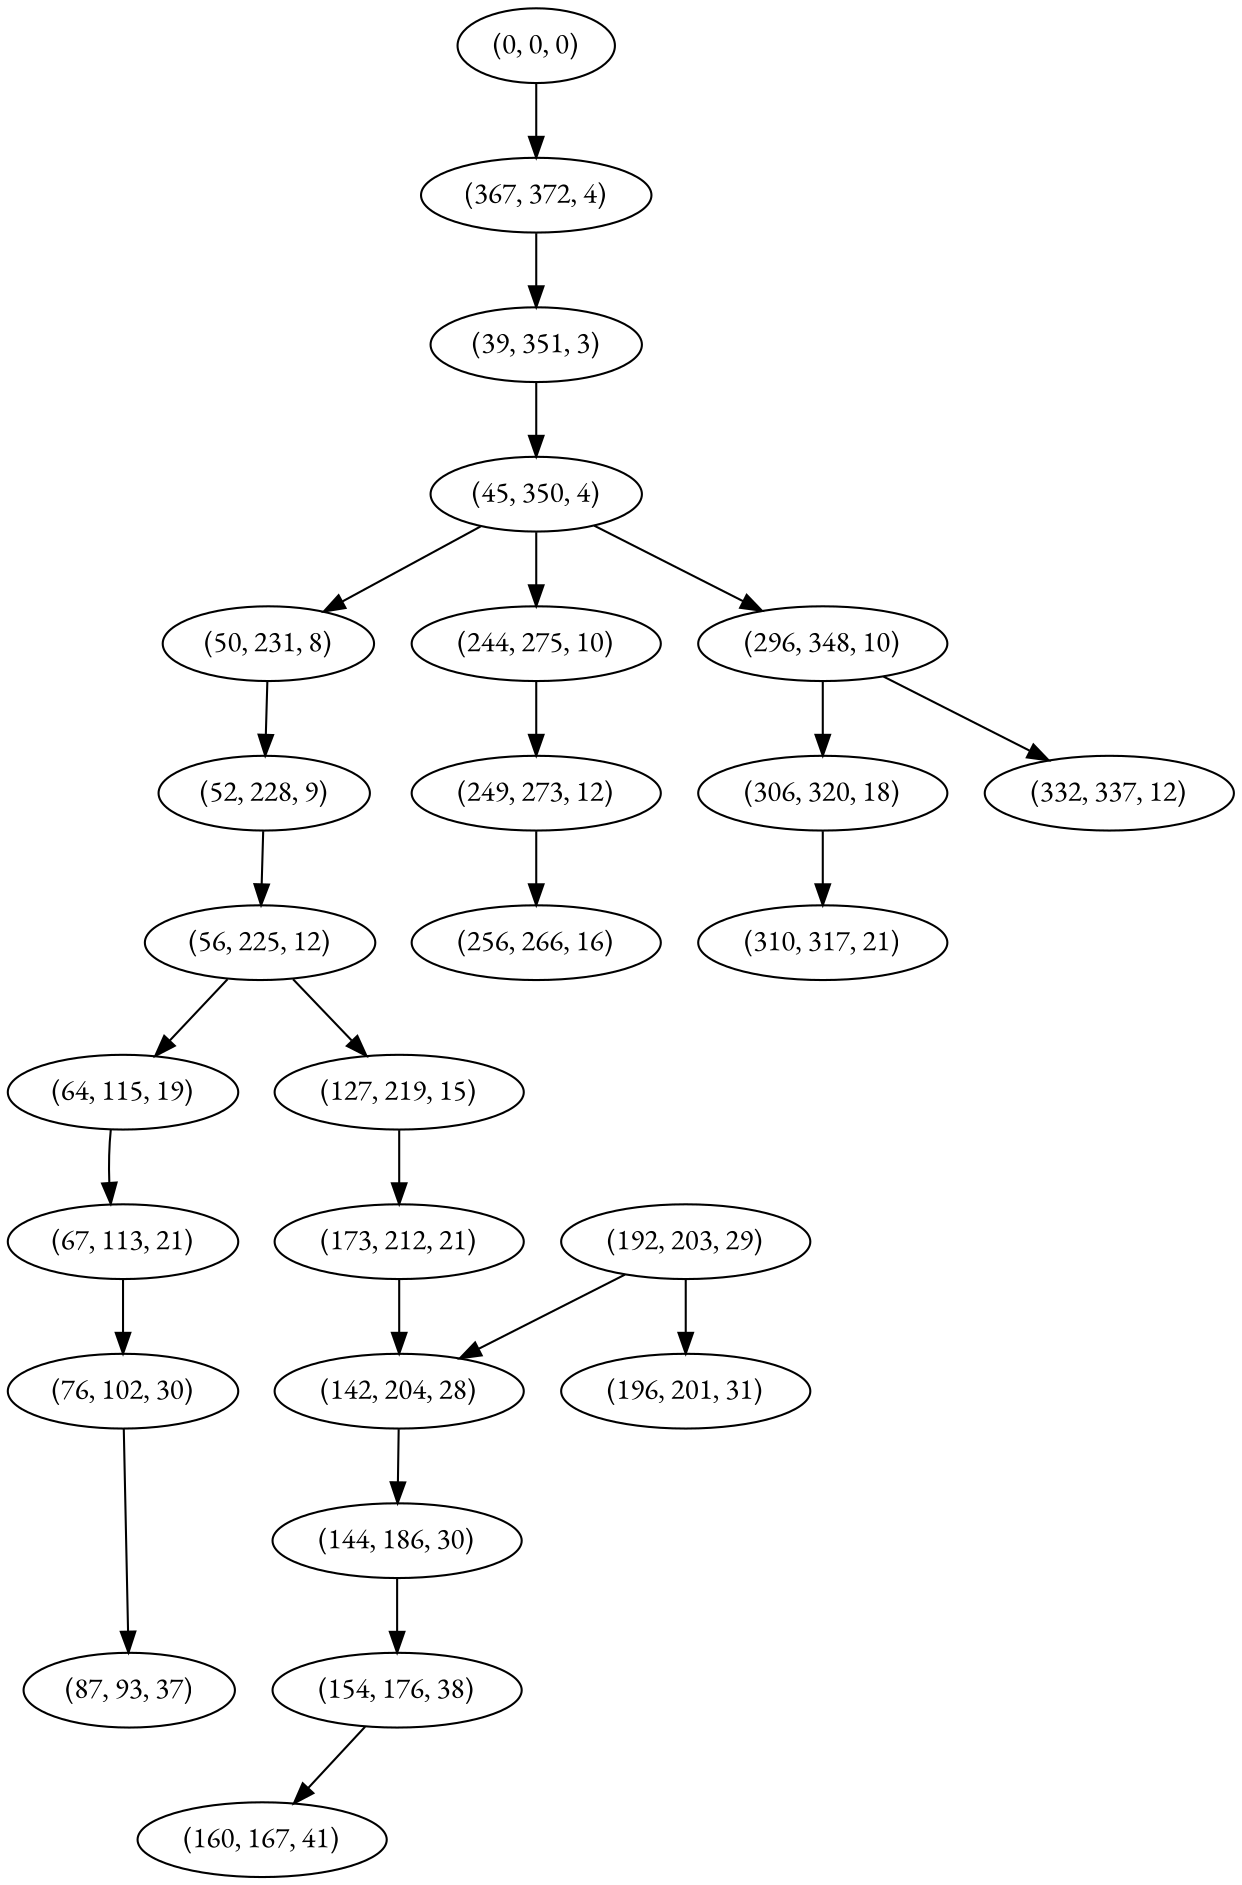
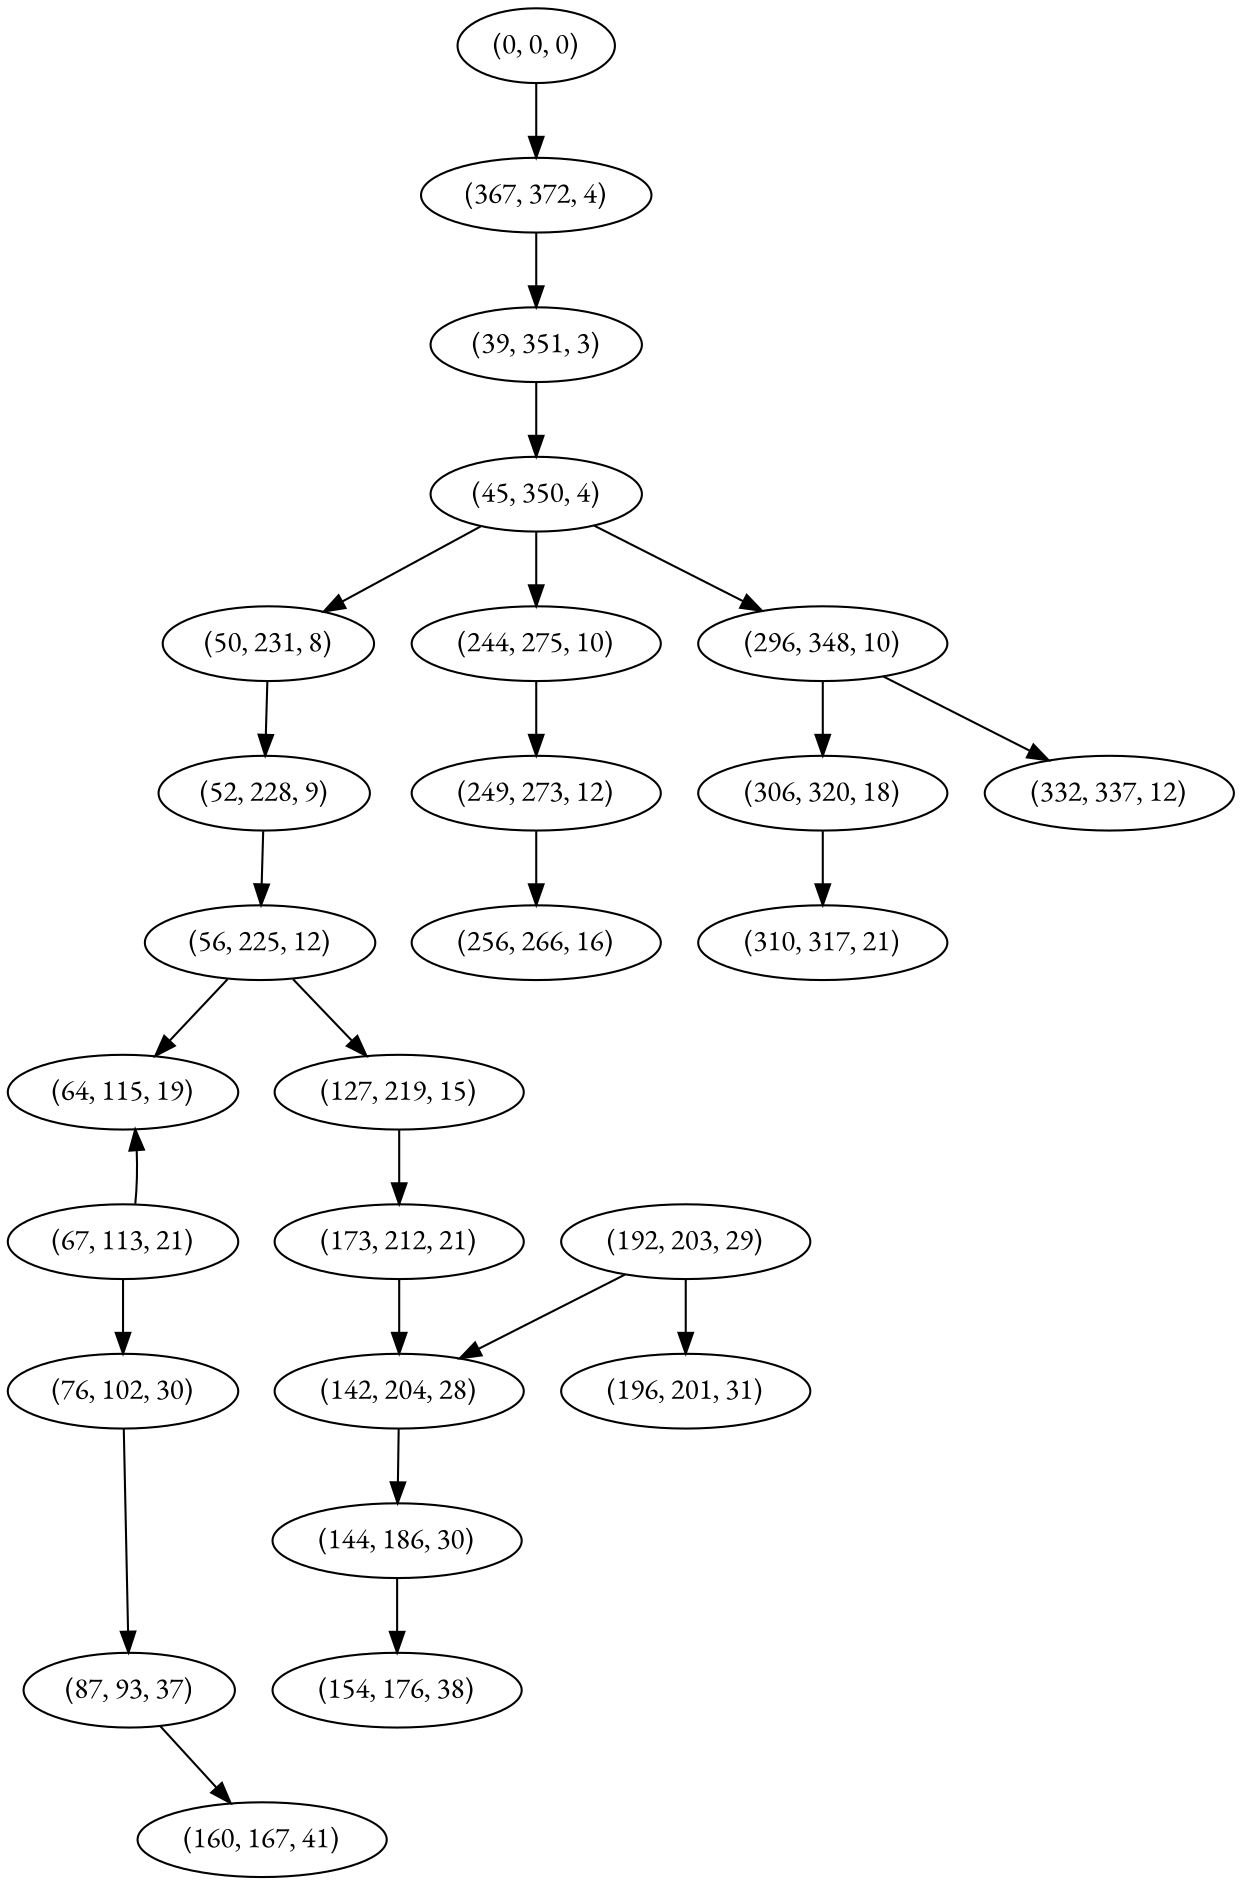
edge "(64, 115, 19)" -> "(67, 113, 21)": reversed
edge "(154, 176, 38)" -> "(160, 167, 41)": now "(87, 93, 37)" -> "(160, 167, 41)"
